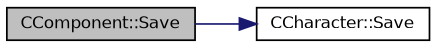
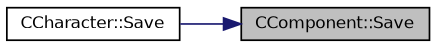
edge "CComponent::Save" -> "CCharacter::Save": reversed
